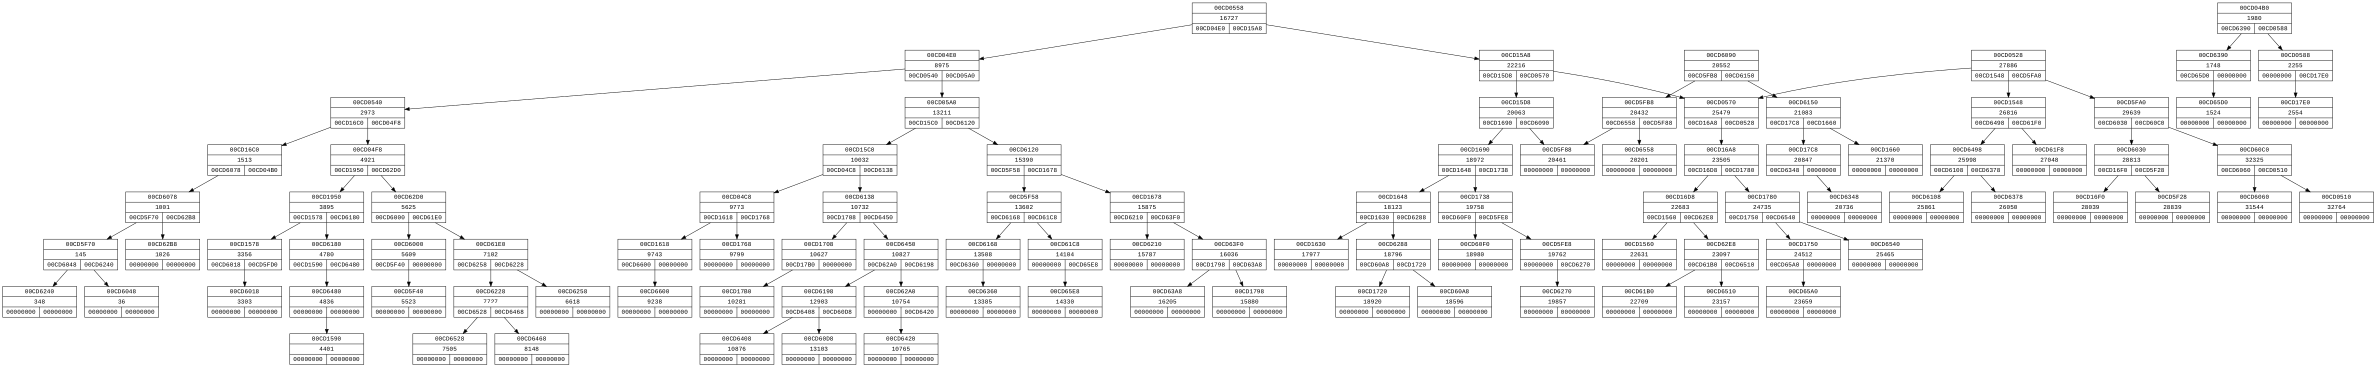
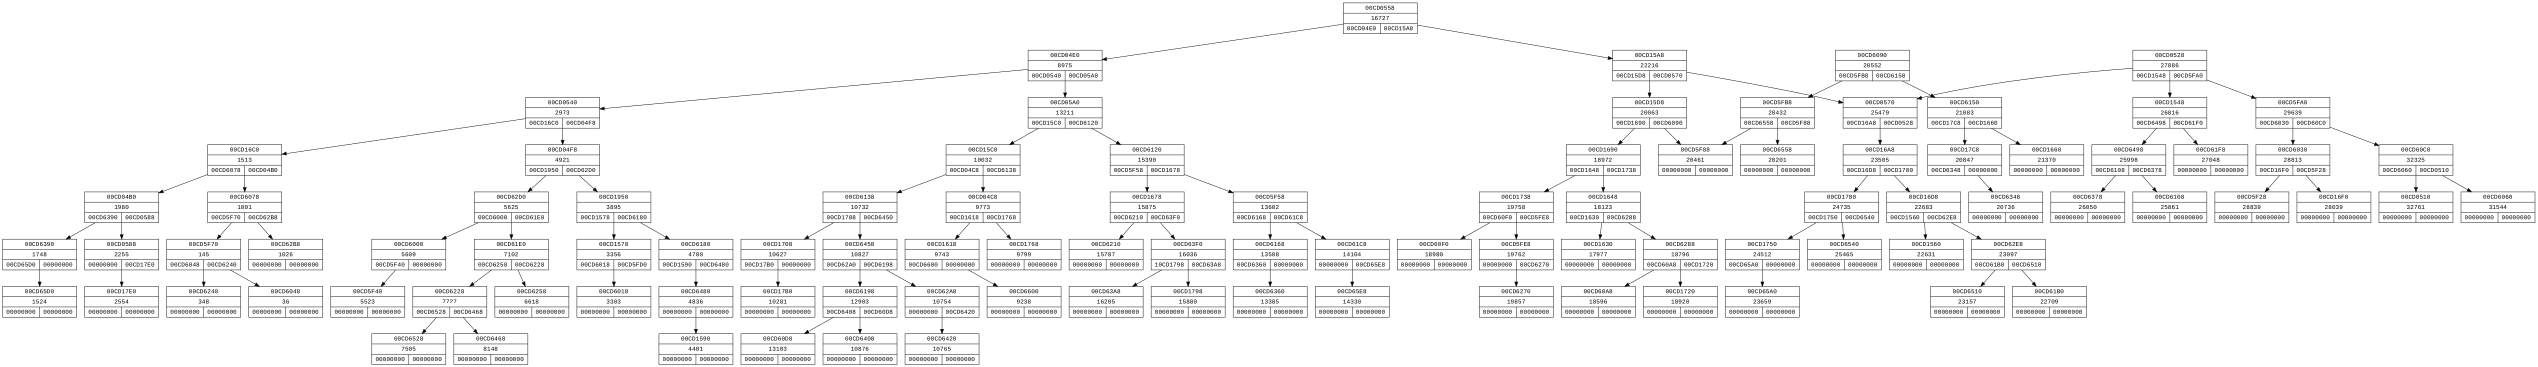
edge "00CD16C0" -> "00CD04B0": added
node "00CD0510": text "32764" -> "32761"
node "00CD63F0": text "00CD1798" -> "10CD1798"
